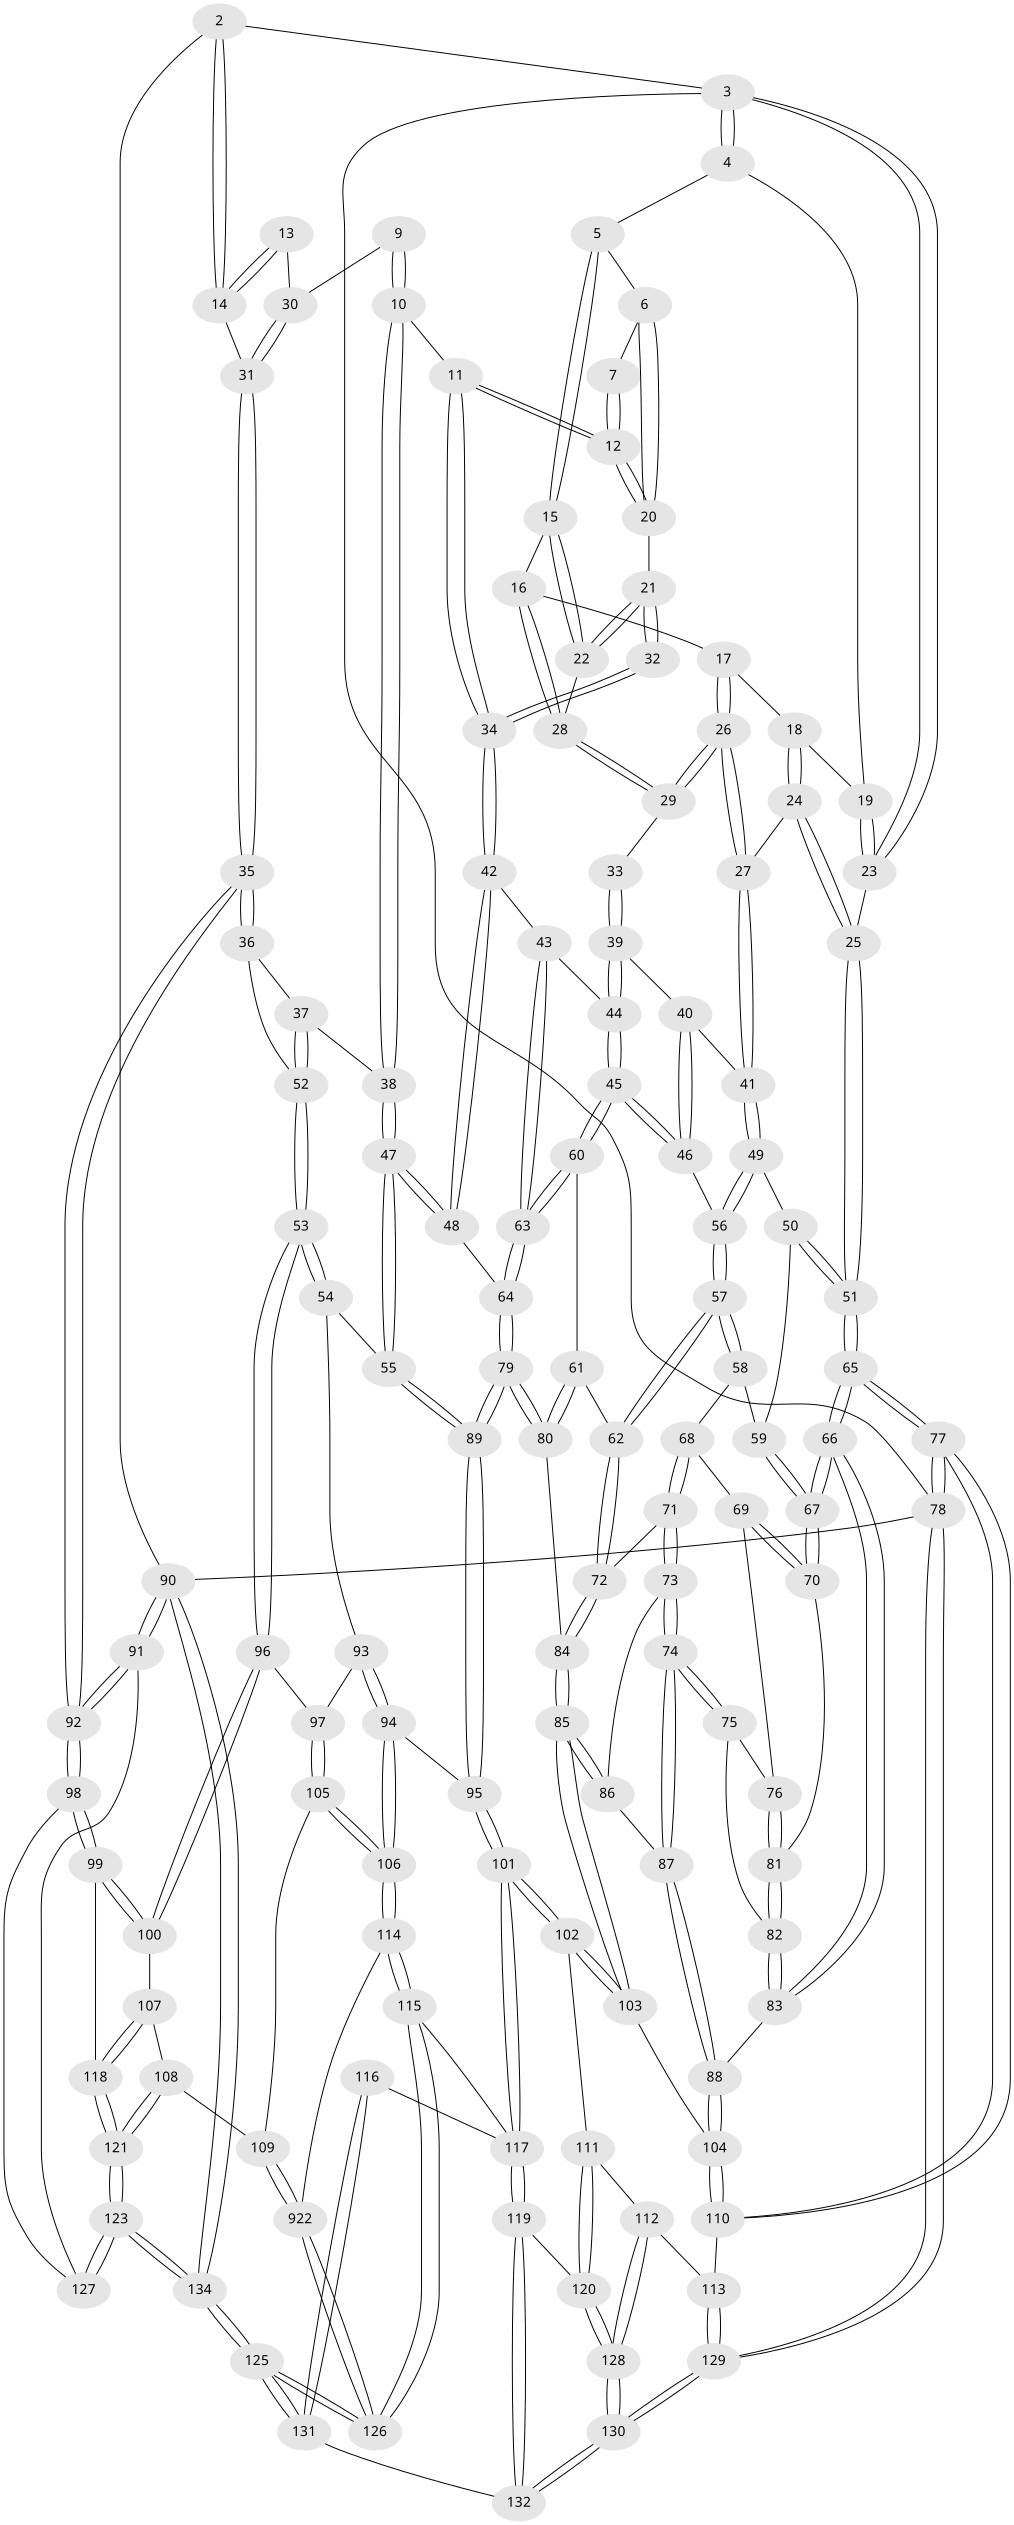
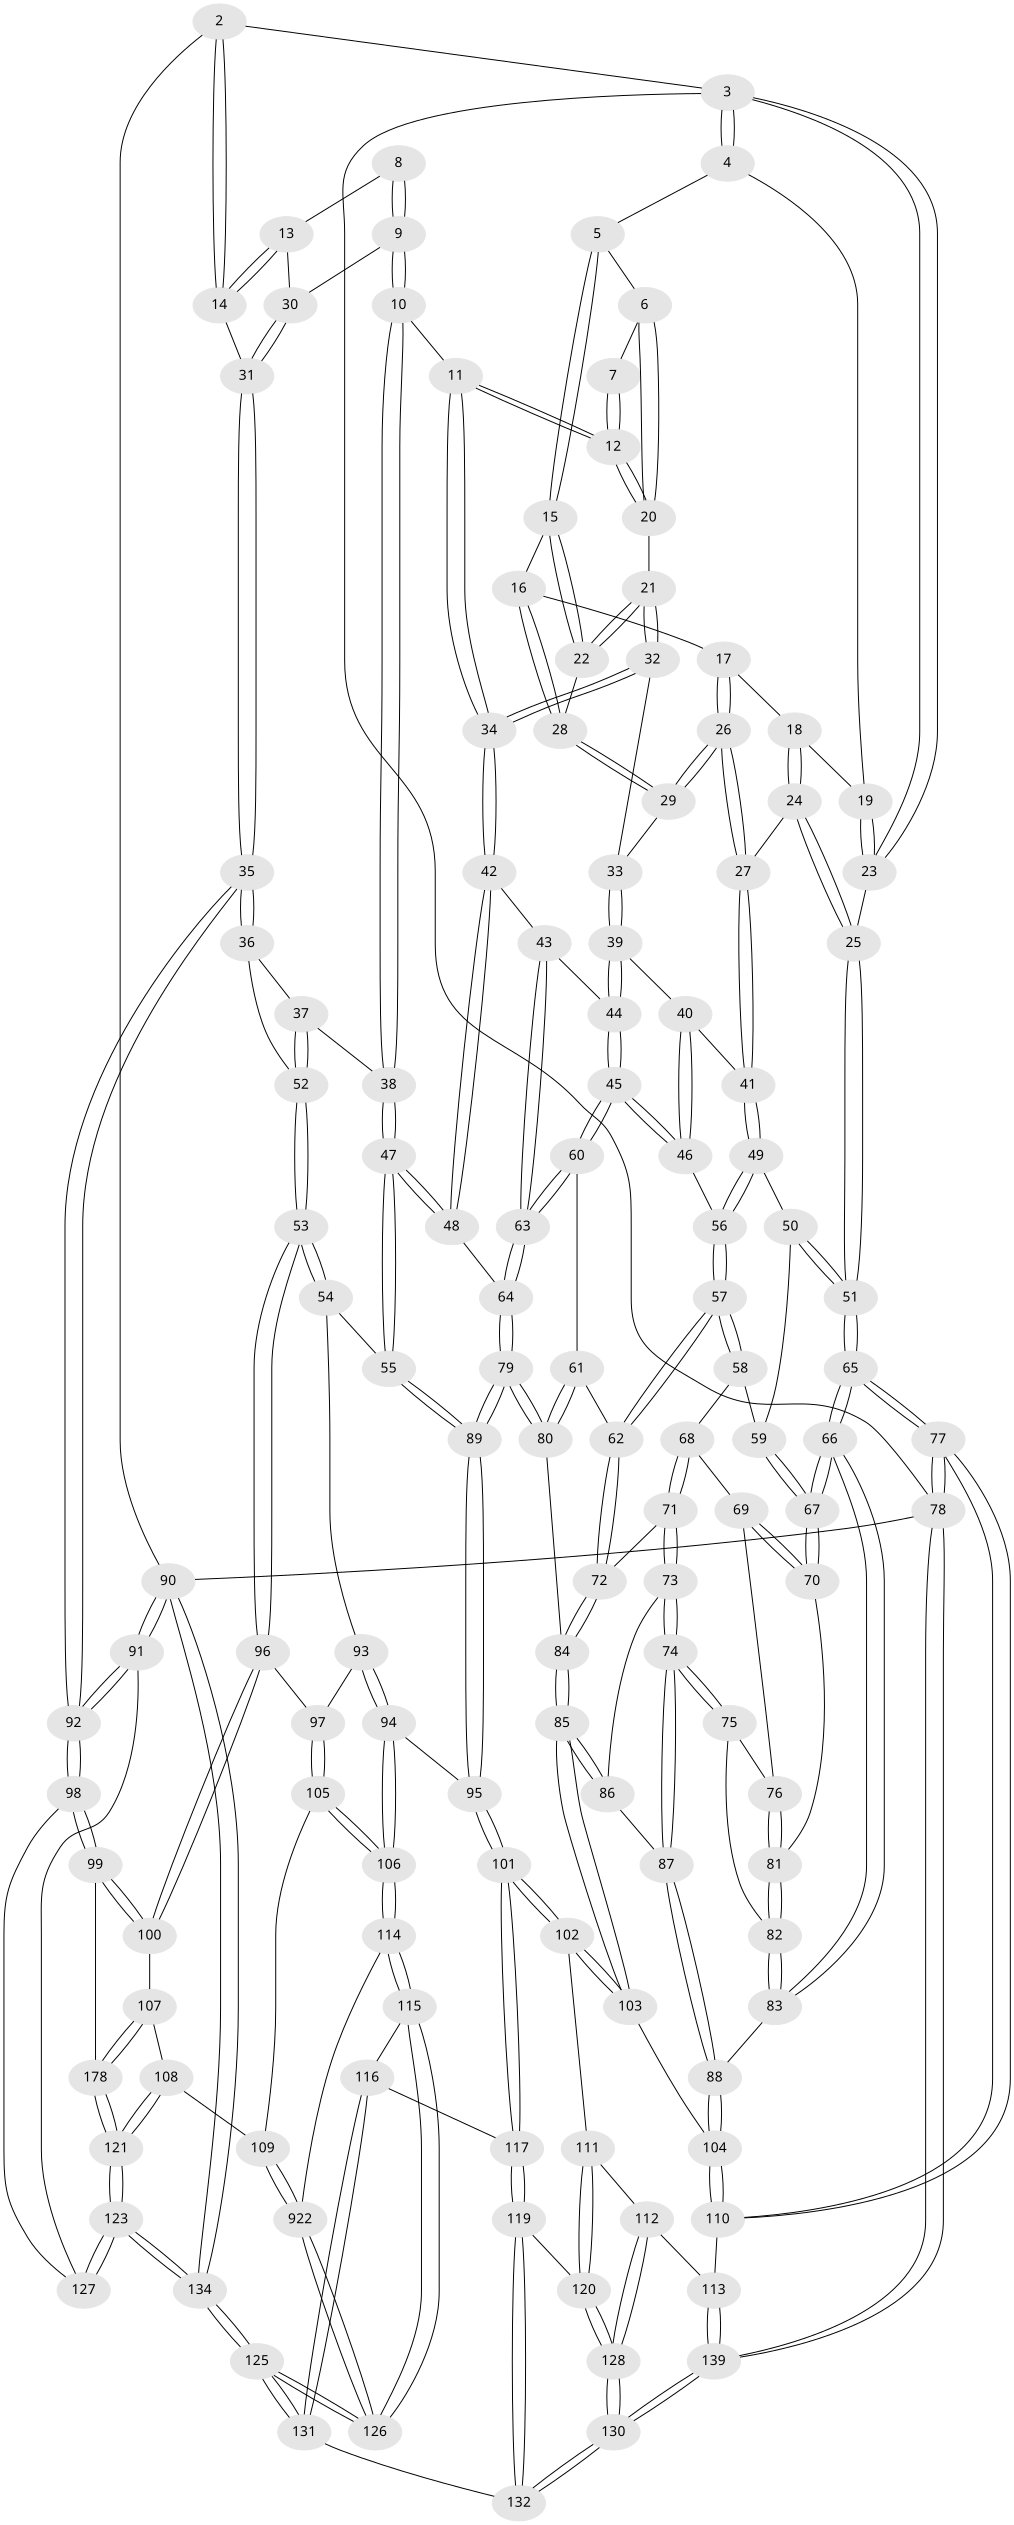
node "8": added
edge "32" -- "33": added
edge "115" -- "117": now "115" -- "116"
node "118": label "118" -> "178"
node "129": label "129" -> "139"
